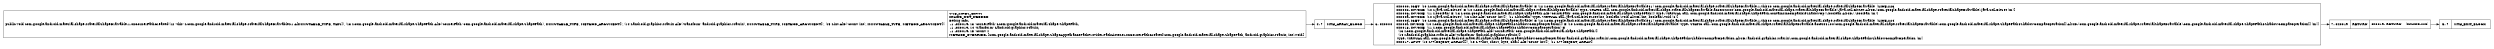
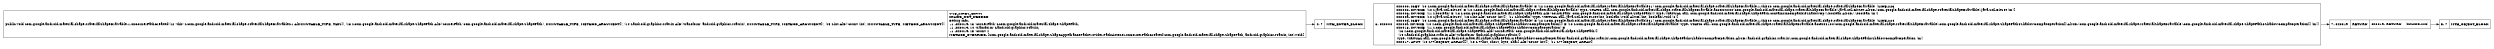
node "4: ?": text "MTH_ARRAY_BLOCK" -> "MTH_ENTER_BLOCK"
edge "4: ?" -> "6: 0x0000": removed
node "5: ?": text "MTH_EXIT_BLOCK" -> "MTH_OBJECT_BLOCK"
